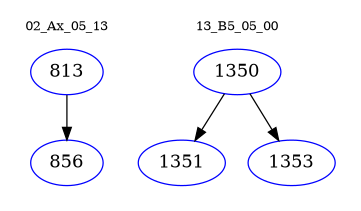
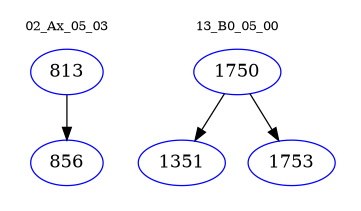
cluster "02_Ax_05_13": label "02_Ax_05_13" -> "02_Ax_05_03"
cluster "13_B5_05_00": label "13_B5_05_00" -> "13_B0_05_00"
node "1350": label "1350" -> "1750"
node "1353": label "1353" -> "1753"
